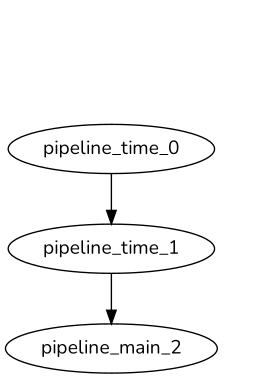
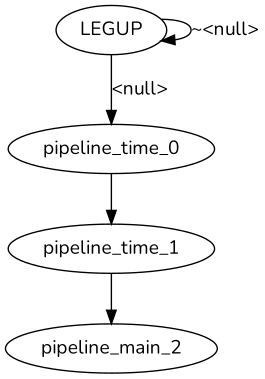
node "LEGUP": added
